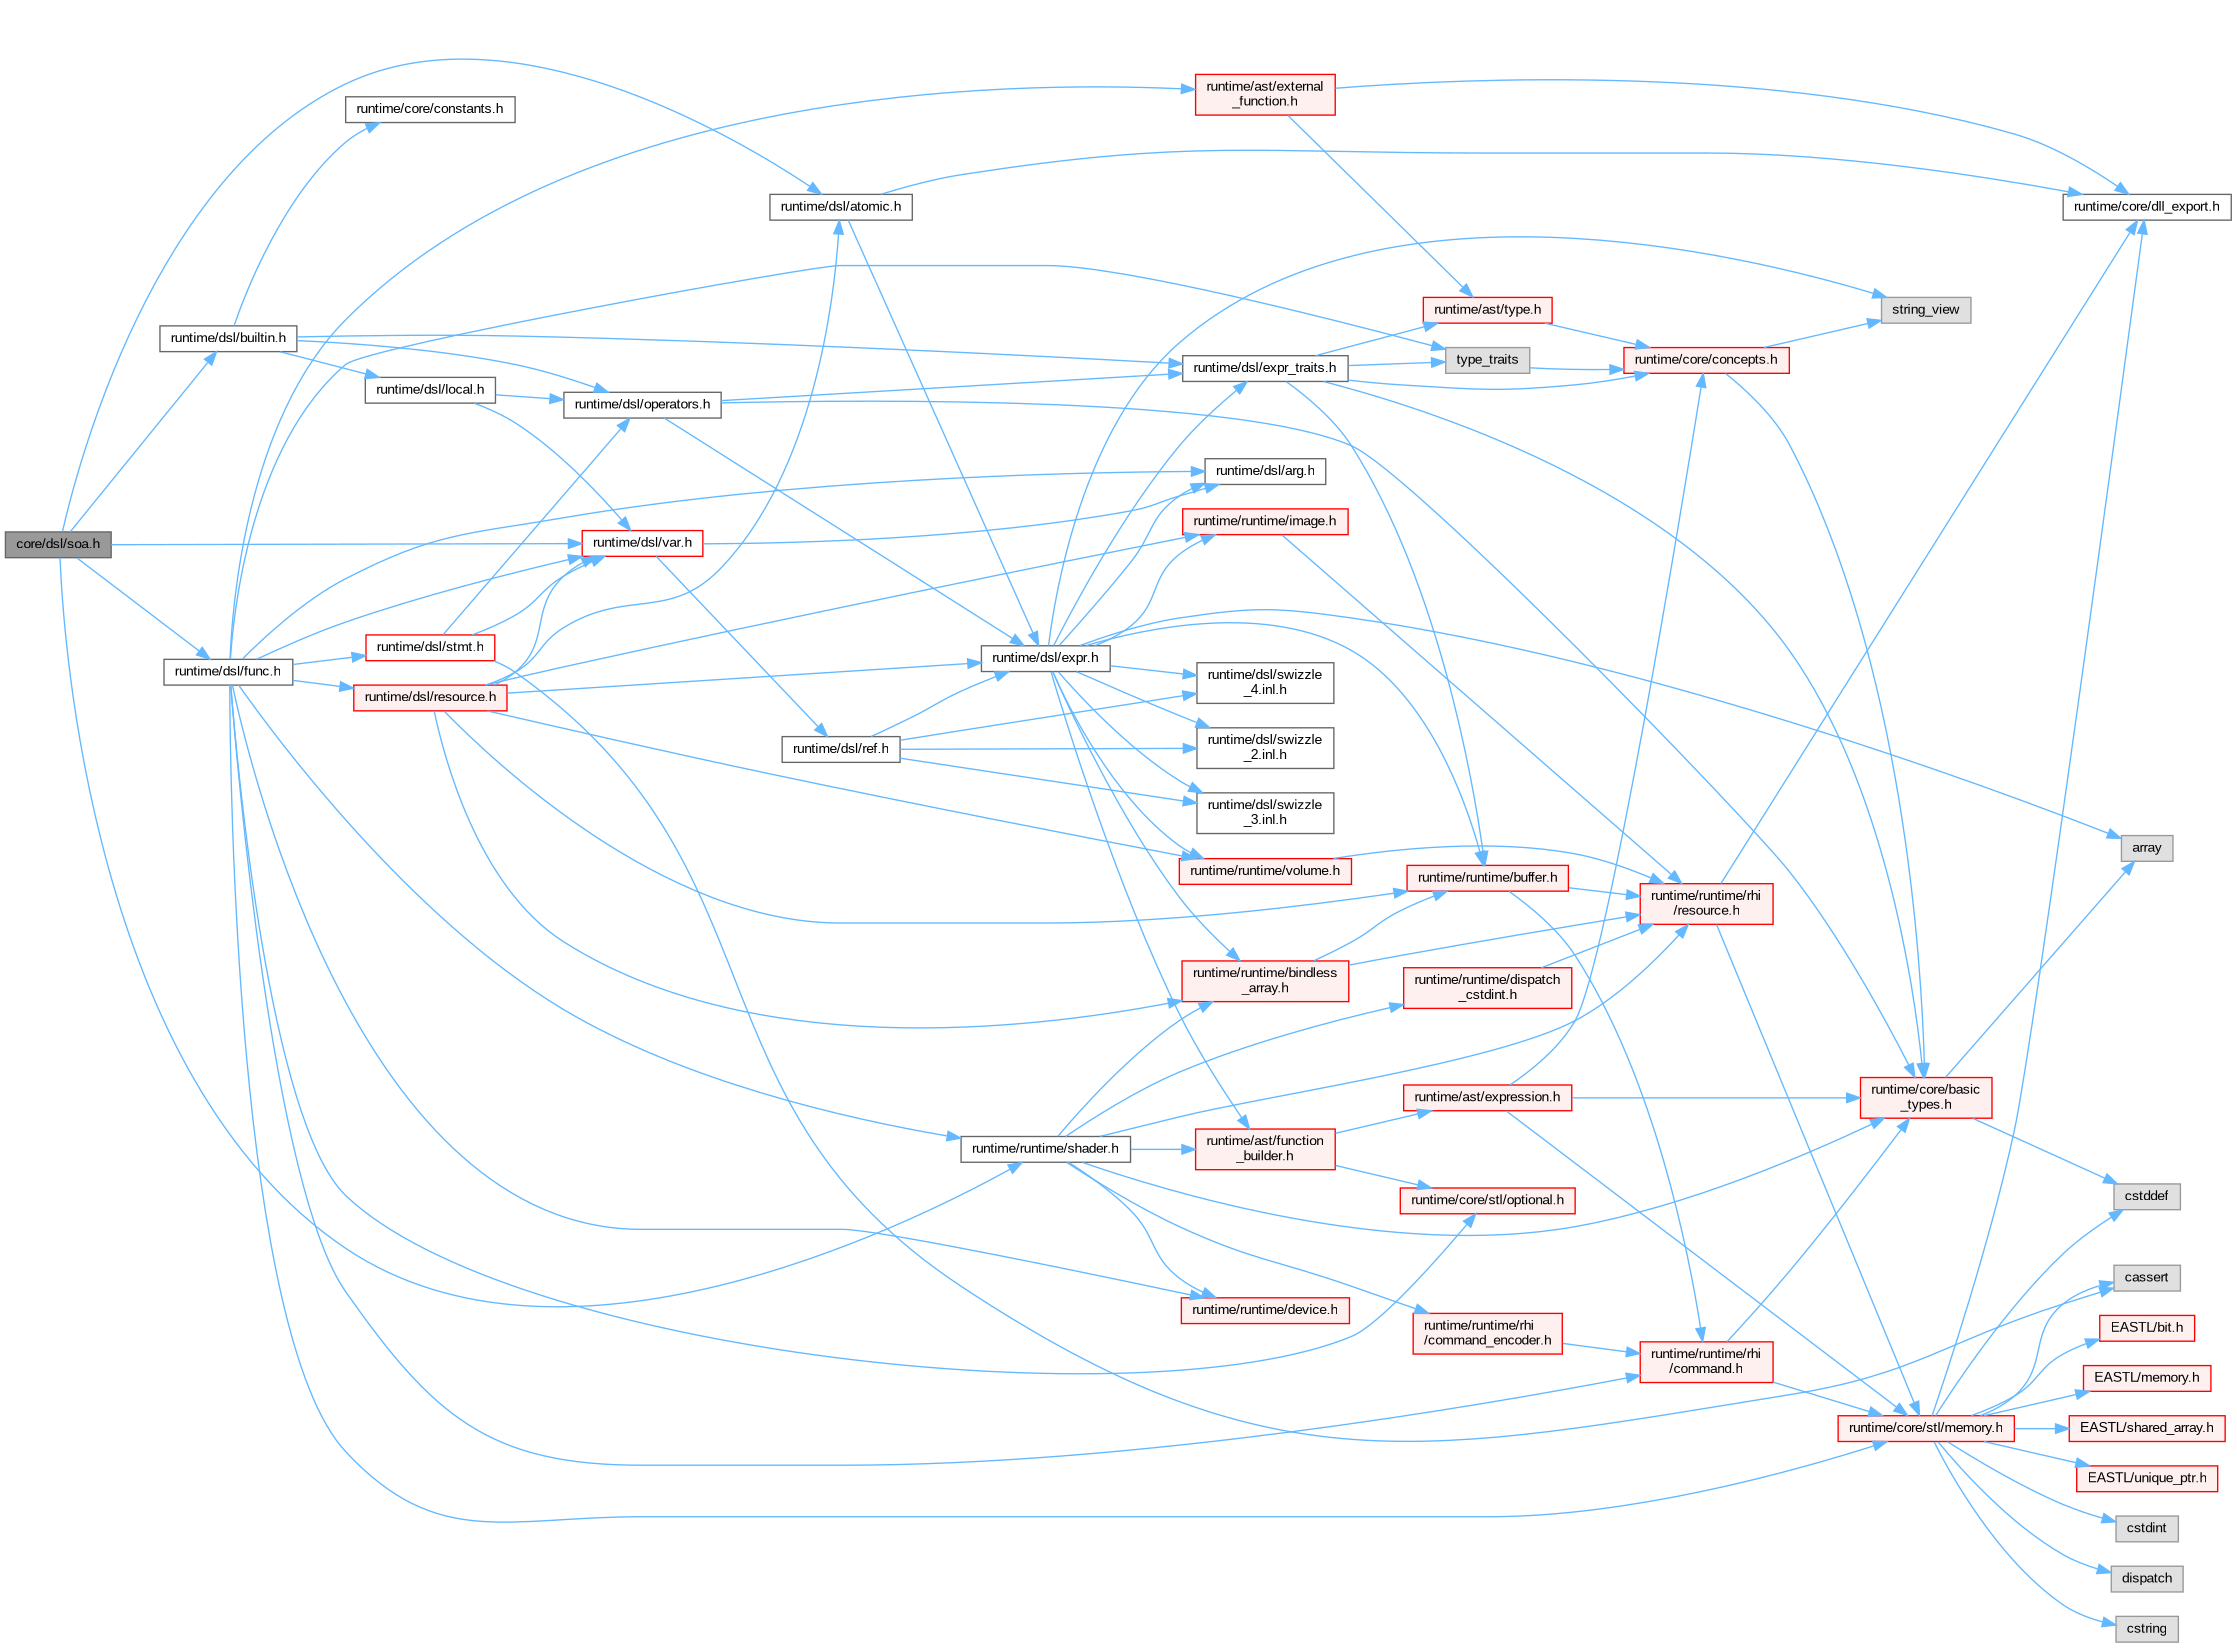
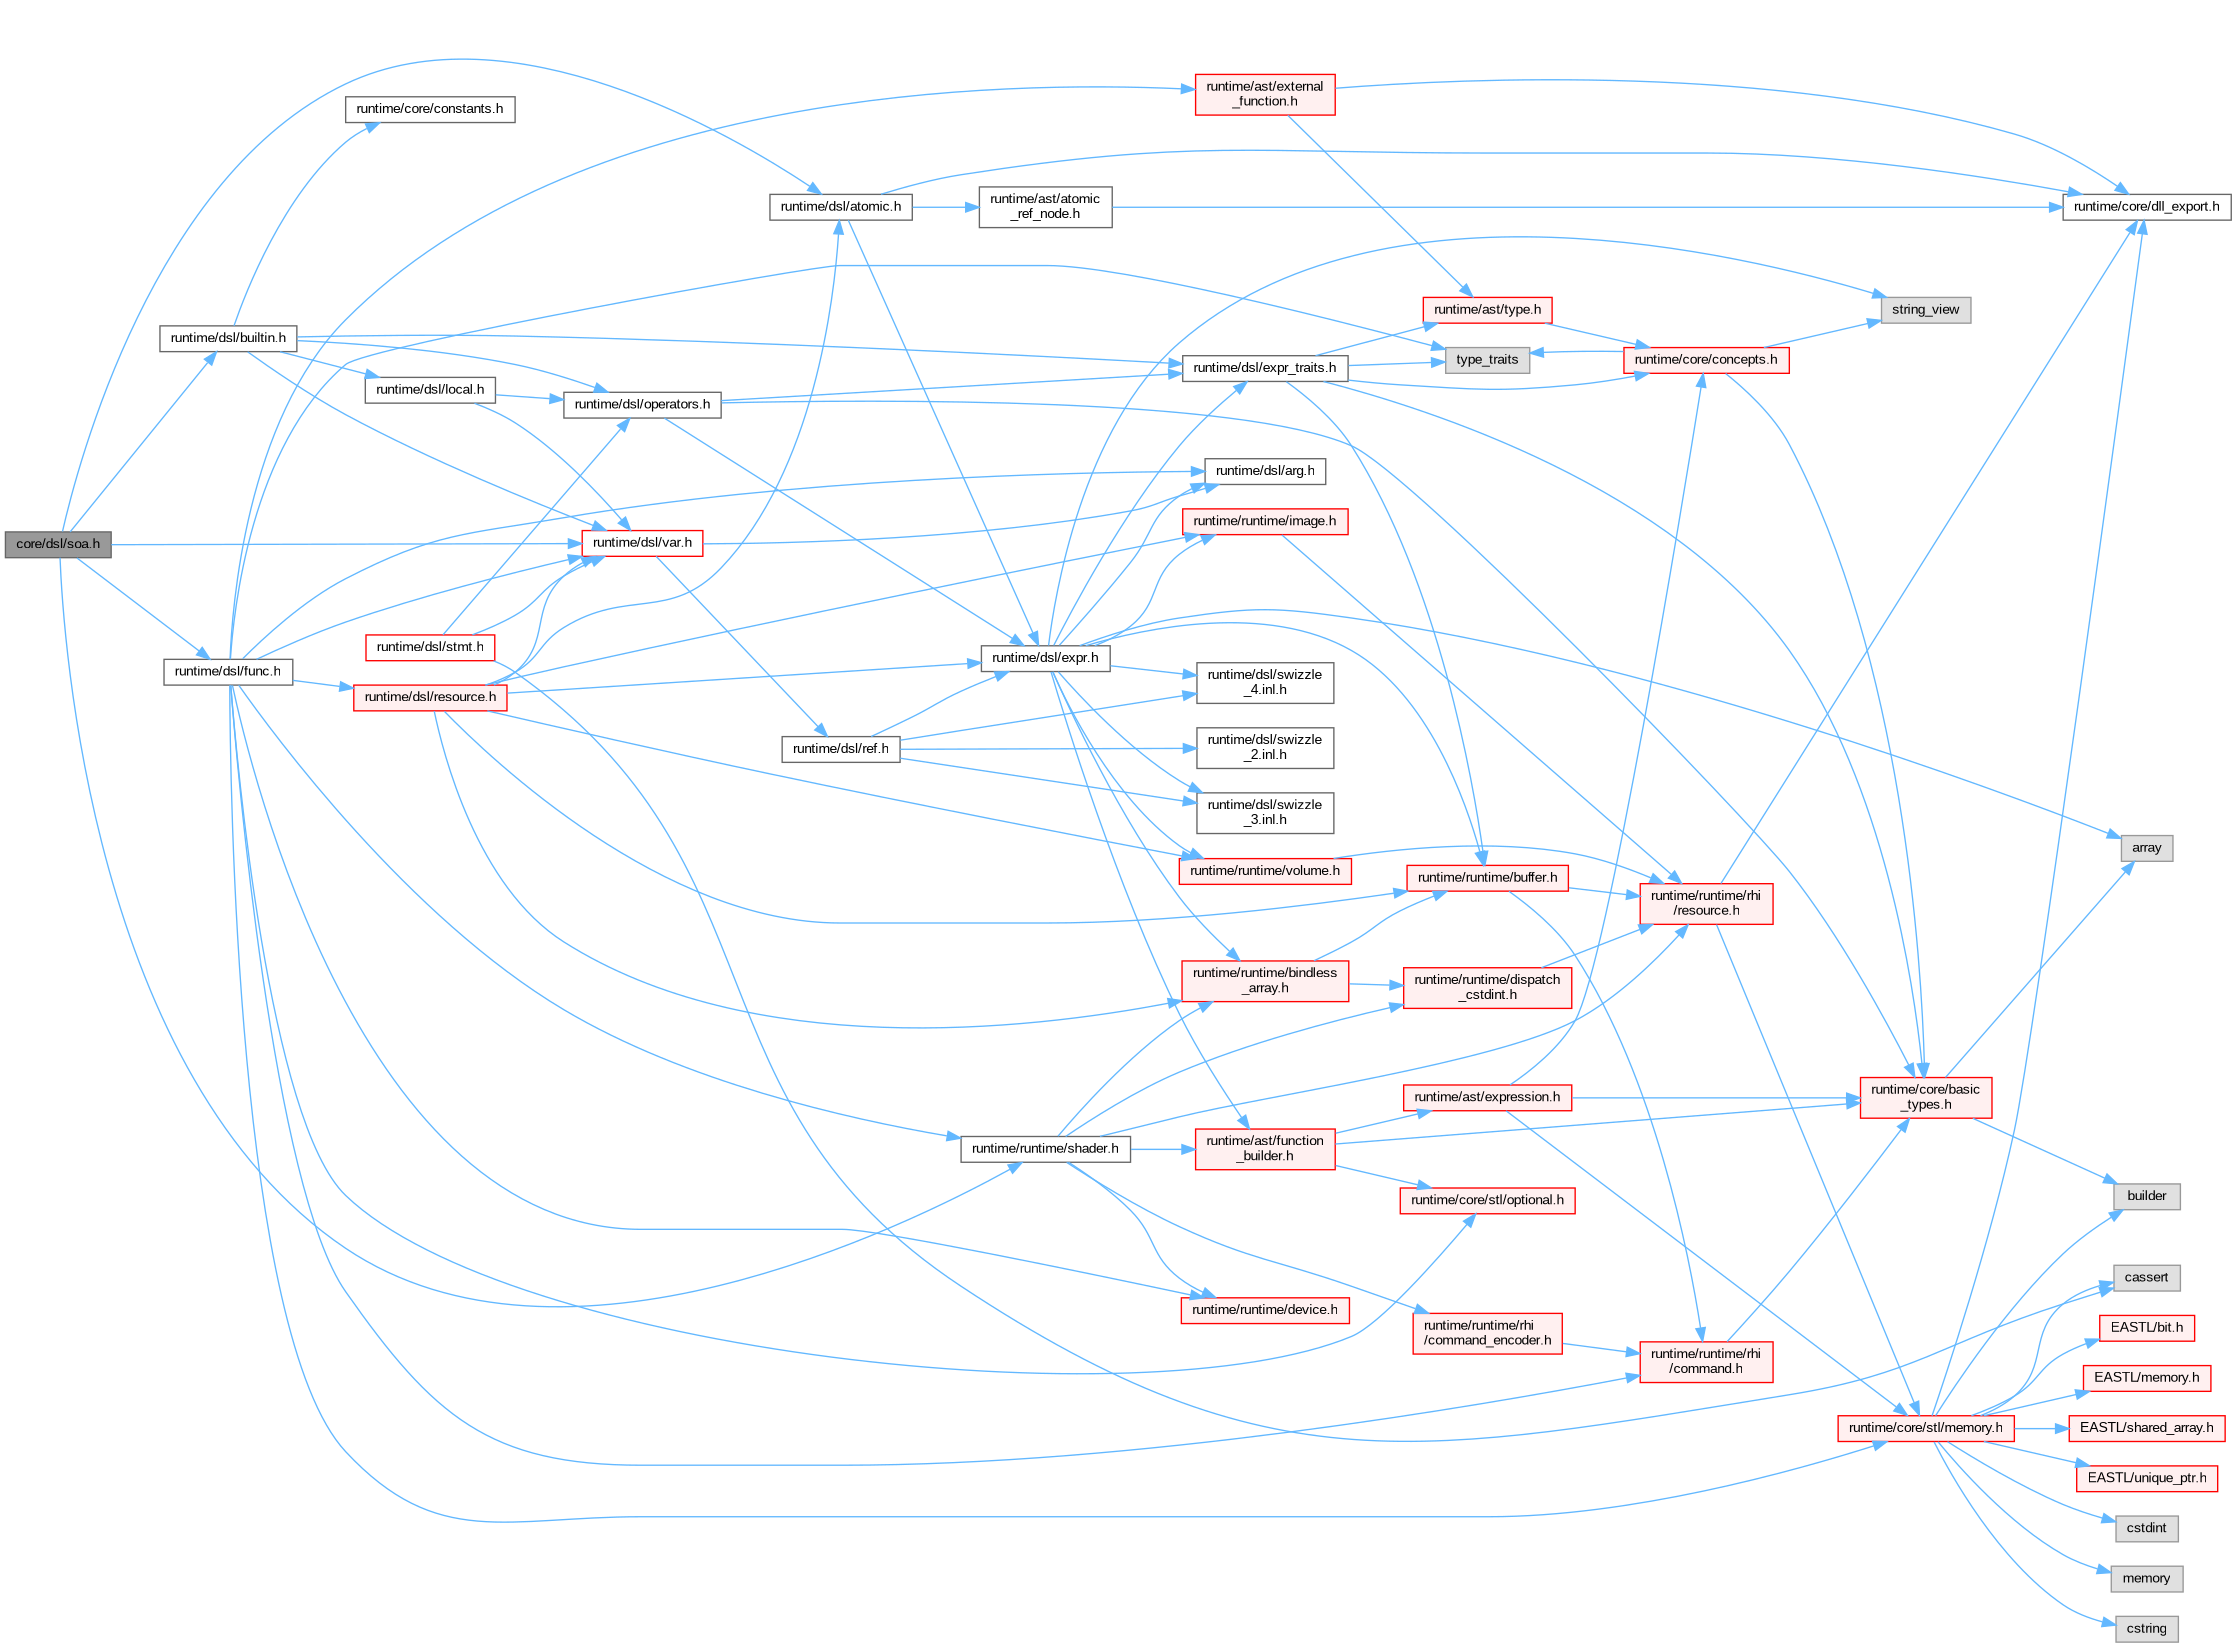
node "runtime/ast/atomic _ref_node.h": added
edge "type_traits" -> "runtime/core/concepts.h": reversed
edge "runtime/dsl/builtin.h" -> "runtime/dsl/var.h": added
edge "runtime/dsl/func.h" -> "runtime/dsl/stmt.h": removed
edge "runtime/dsl/expr.h" -> "runtime/dsl/swizzle _2.inl.h": removed
edge "runtime/runtime/bindless _array.h" -> "runtime/runtime/rhi /resource.h": now "runtime/runtime/bindless _array.h" -> "runtime/runtime/dispatch _cstdint.h"
node "cstddef": label "cstddef" -> "builder"
edge "runtime/runtime/shader.h" -> "runtime/core/basic _types.h": now "runtime/ast/function _builder.h" -> "runtime/core/basic _types.h"
edge "runtime/runtime/rhi /command.h" -> "runtime/core/stl/memory.h": removed
node "dispatch": label "dispatch" -> "memory"
